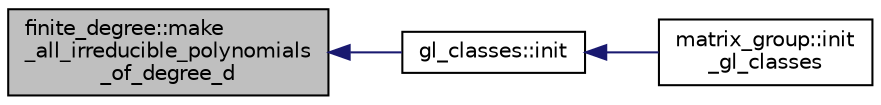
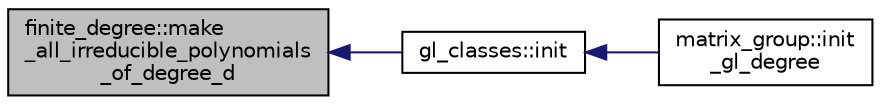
node "matrix_group::init _gl_classes": label "matrix_group::init _gl_classes" -> "matrix_group::init _gl_degree"
